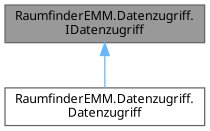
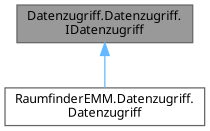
node "RaumfinderEMM.Datenzugriff. IDatenzugriff": label "RaumfinderEMM.Datenzugriff. IDatenzugriff" -> "Datenzugriff.Datenzugriff. IDatenzugriff"
